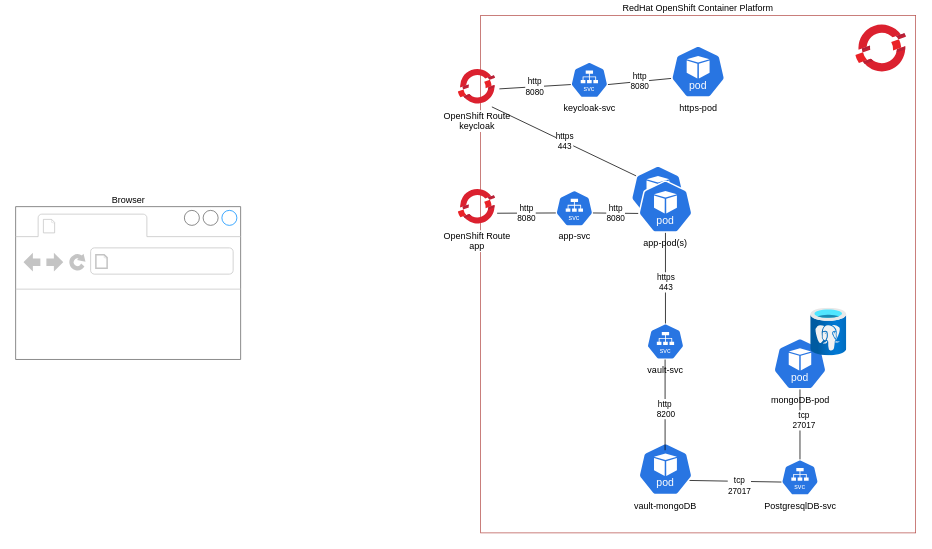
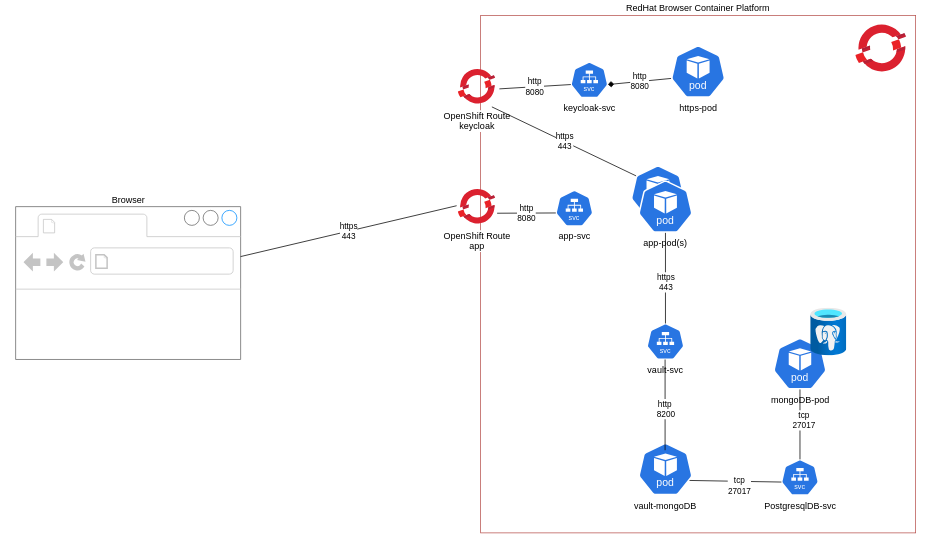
node "RedHat OpenShift Container Platform": label "RedHat OpenShift Container Platform" -> "RedHat Browser Container Platform"
edge "https-pod" -- "keycloak-svc": arrowhead none -> diamond
edge "app-pod(s)" -- "app-svc": removed, label "http 8080"
edge "OpenShift Route app" -- "Browser": added, label "https 443"
